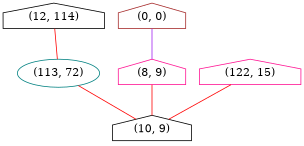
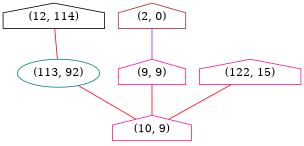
node "(0, 0)": label "(0, 0)" -> "(2, 0)"
node "(113, 72)": label "(113, 72)" -> "(113, 92)"
node "(8, 9)": label "(8, 9)" -> "(9, 9)"
node "(10, 9)": color black -> deeppink
